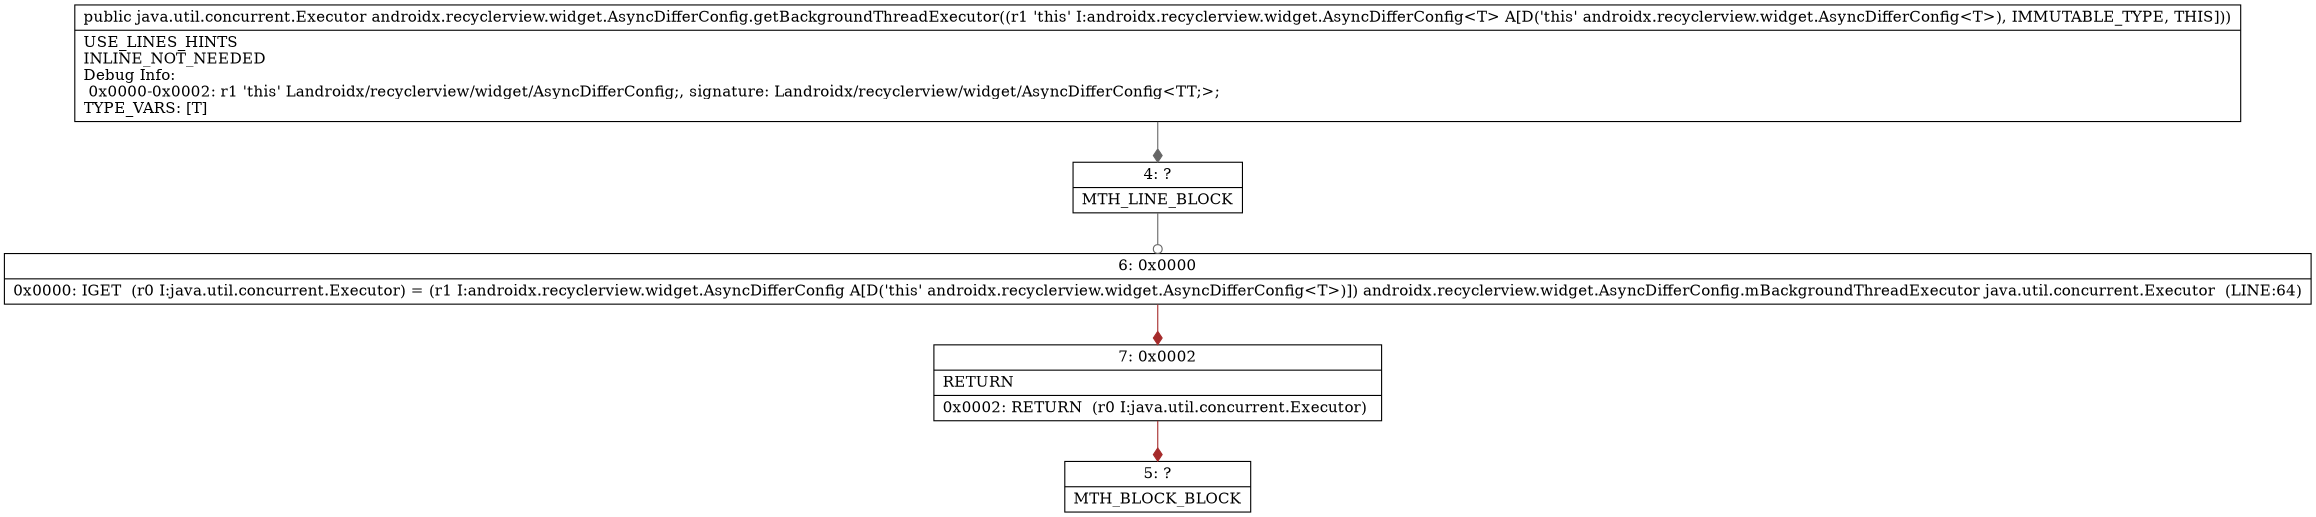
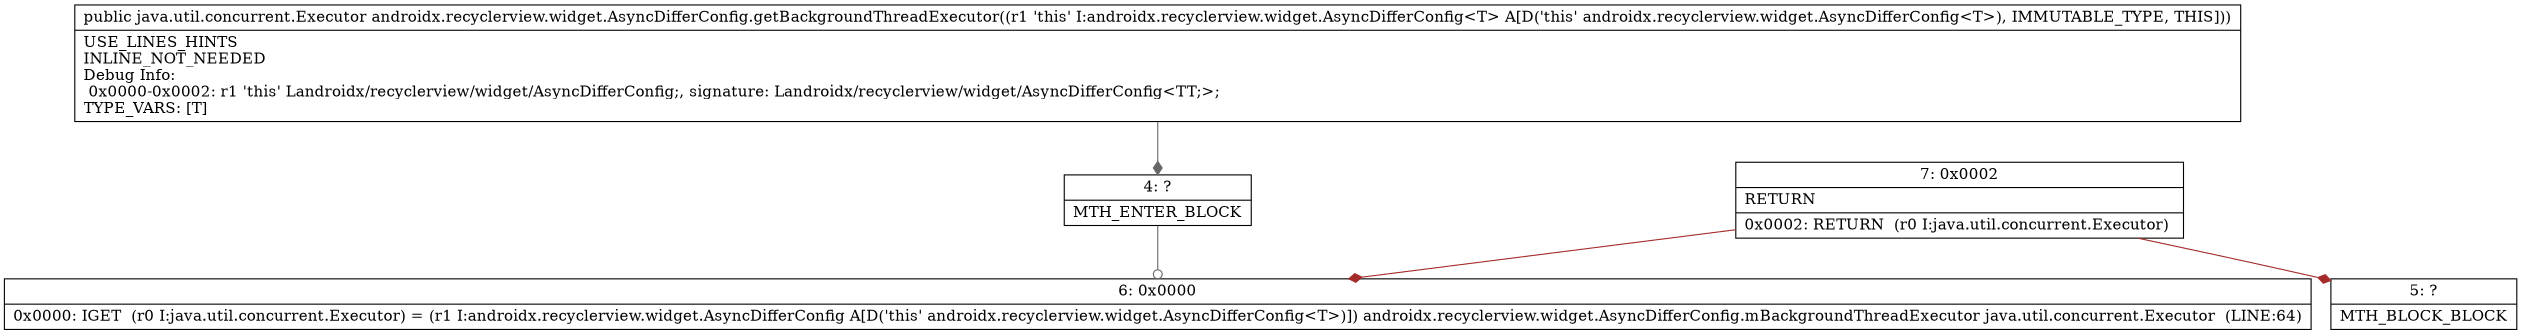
node "4: ?": text "MTH_LINE_BLOCK" -> "MTH_ENTER_BLOCK"
edge "6: 0x0000" -> "7: 0x0002": reversed
